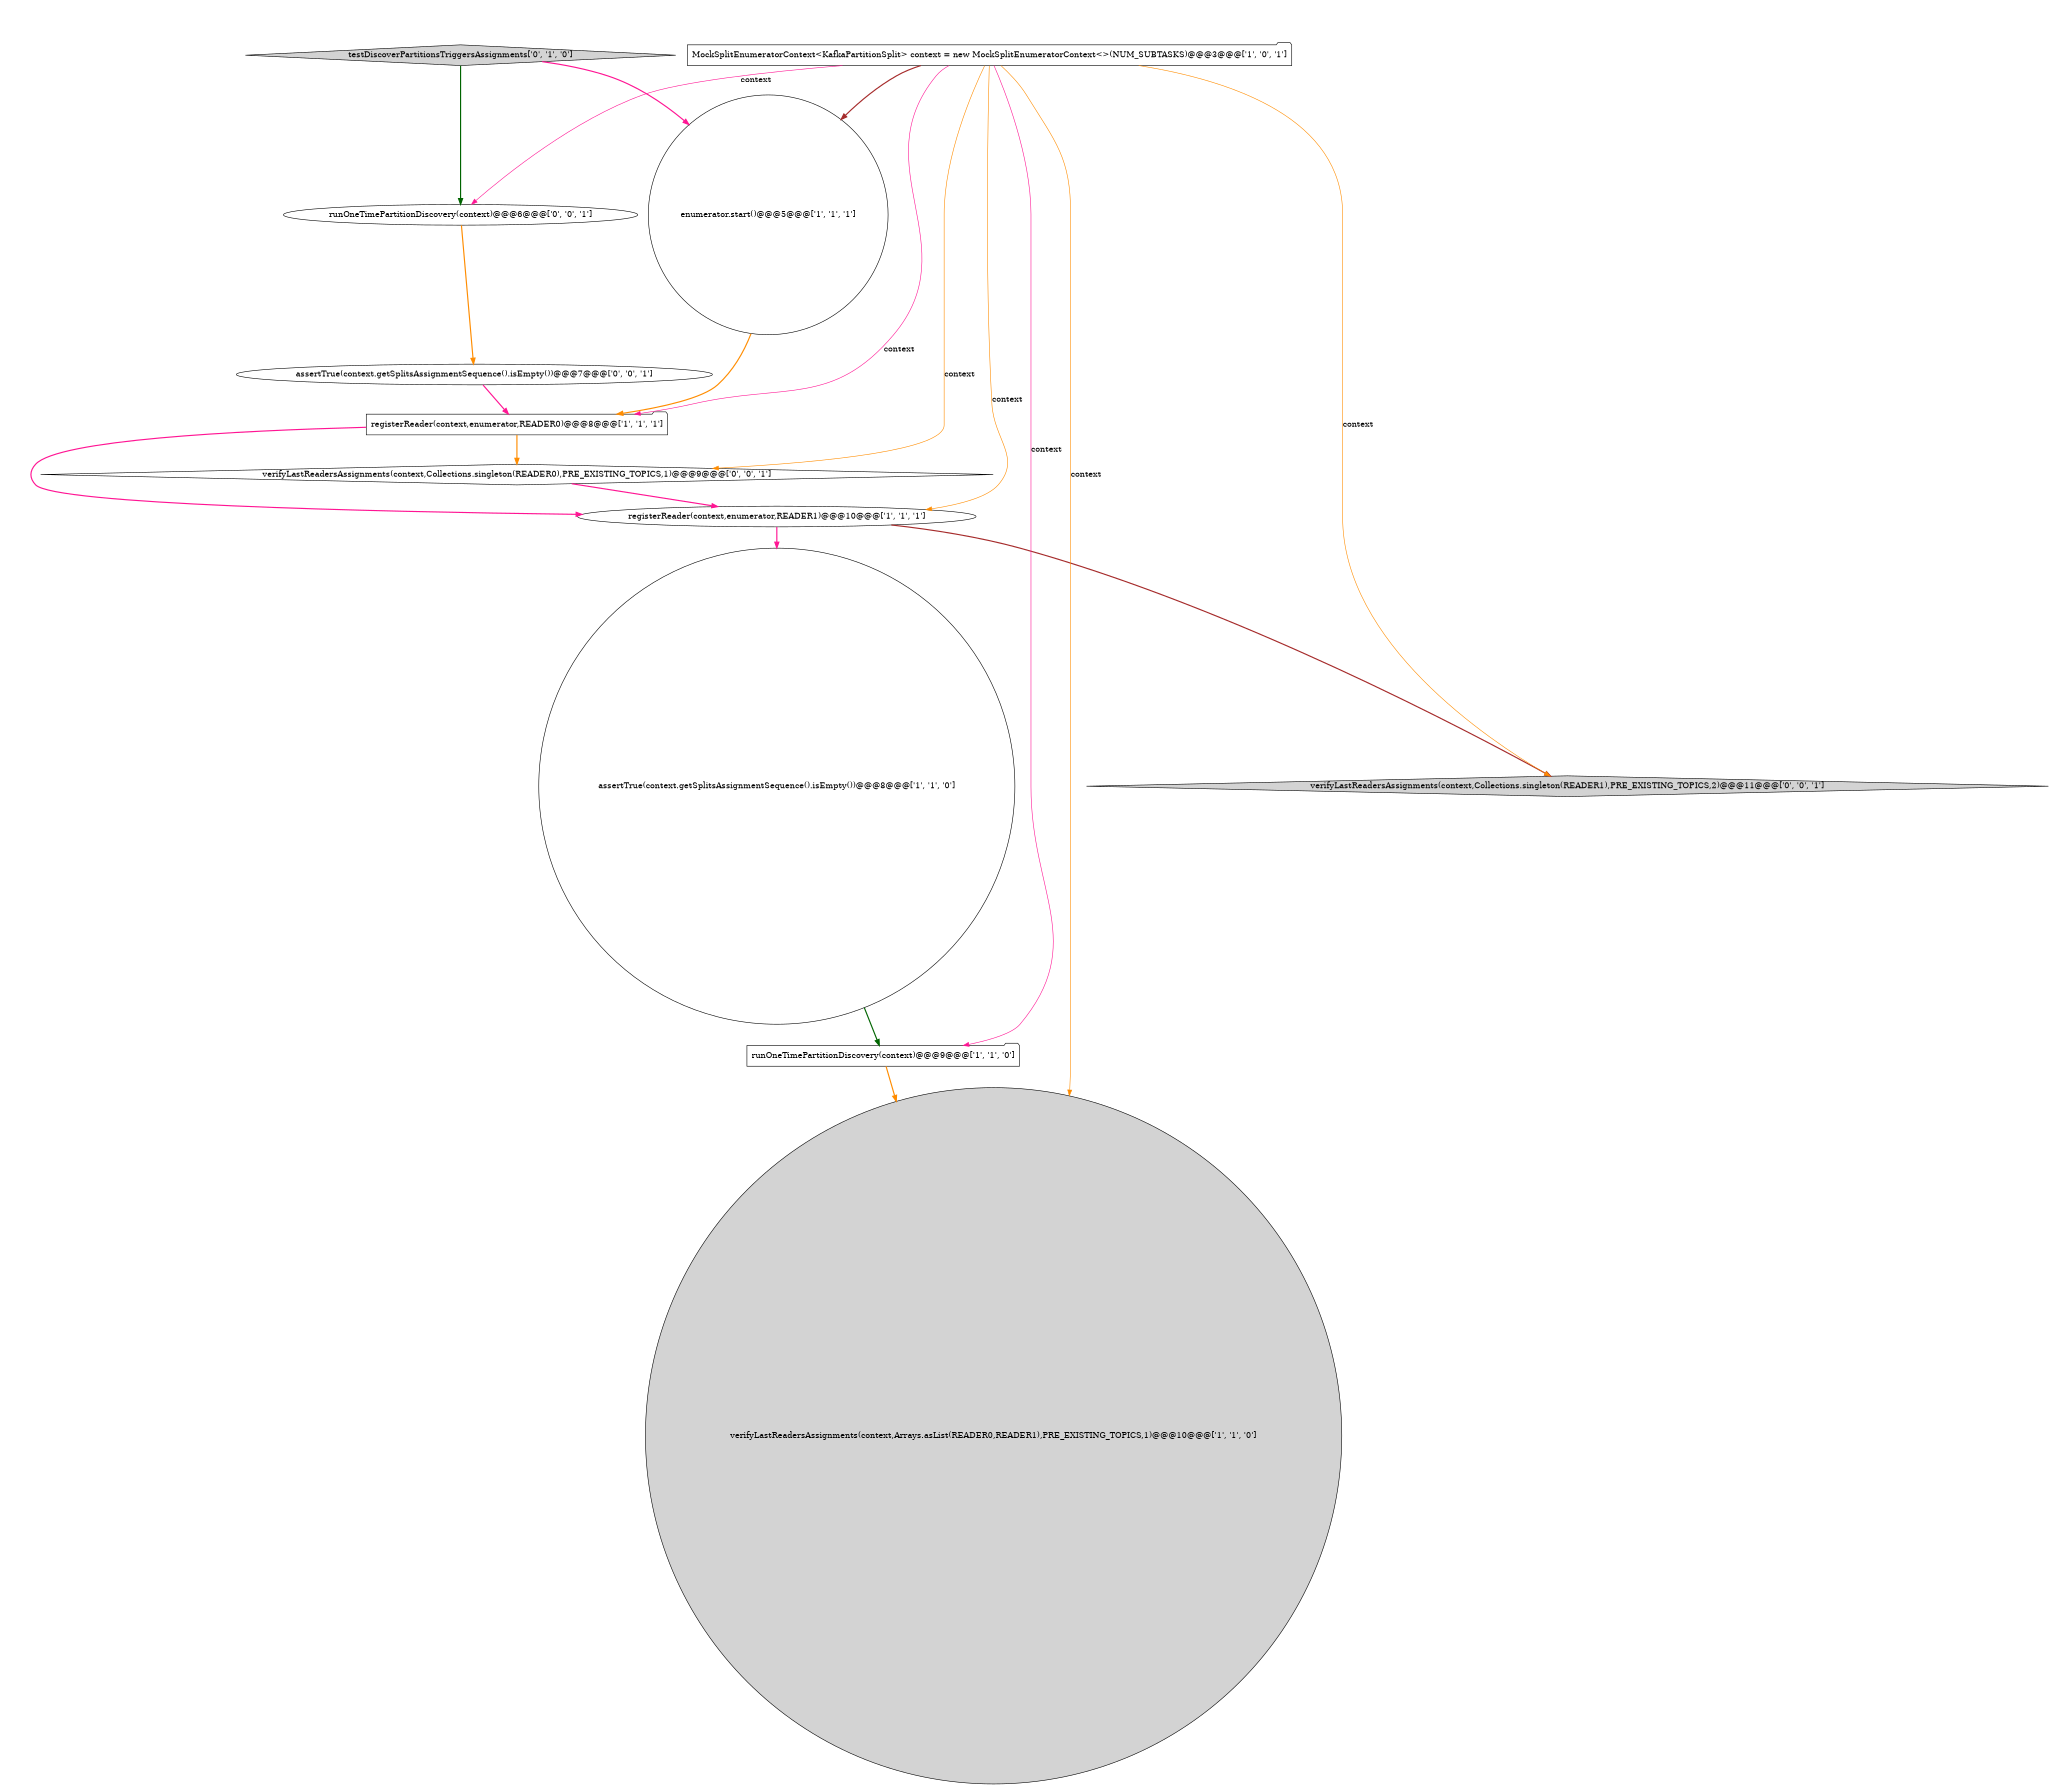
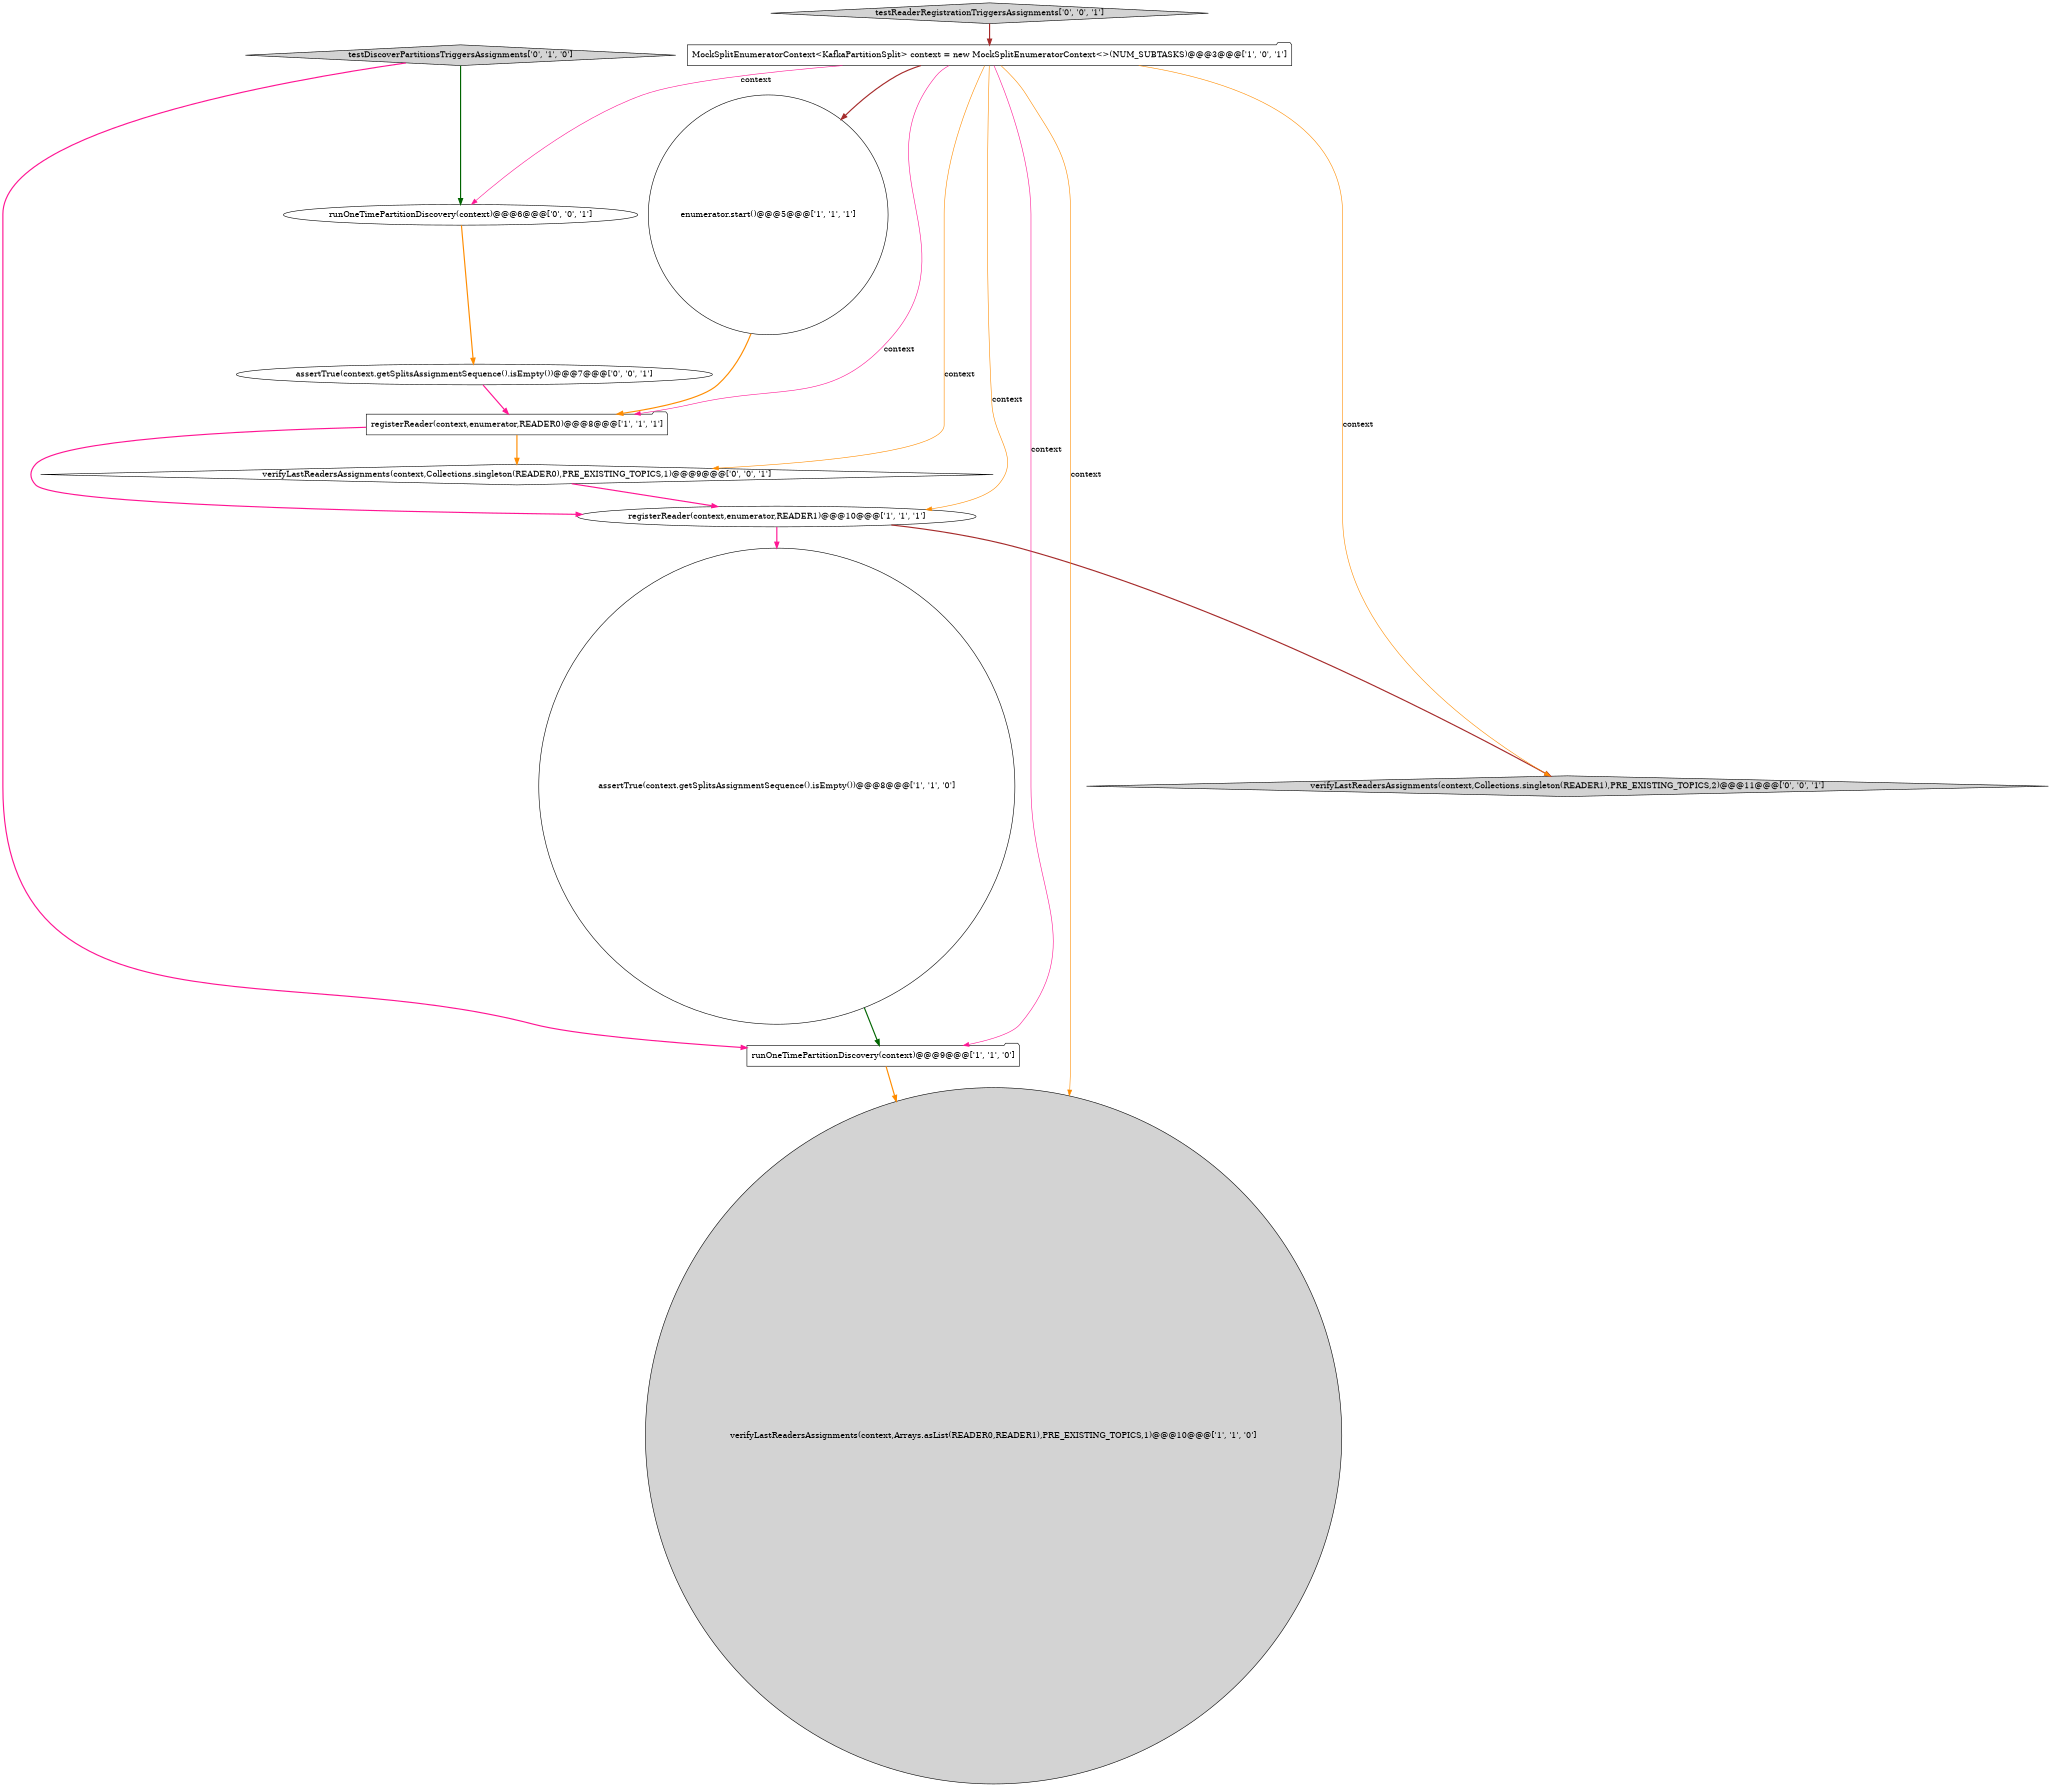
node "testReaderRegistrationTriggersAssignments['0', '0', '1']": added
edge "testDiscoverPartitionsTriggersAssignments['0', '1', '0']" -> "enumerator.start()@@@5@@@['1', '1', '1']": now "testDiscoverPartitionsTriggersAssignments['0', '1', '0']" -> "runOneTimePartitionDiscovery(context)@@@9@@@['1', '1', '0']"
